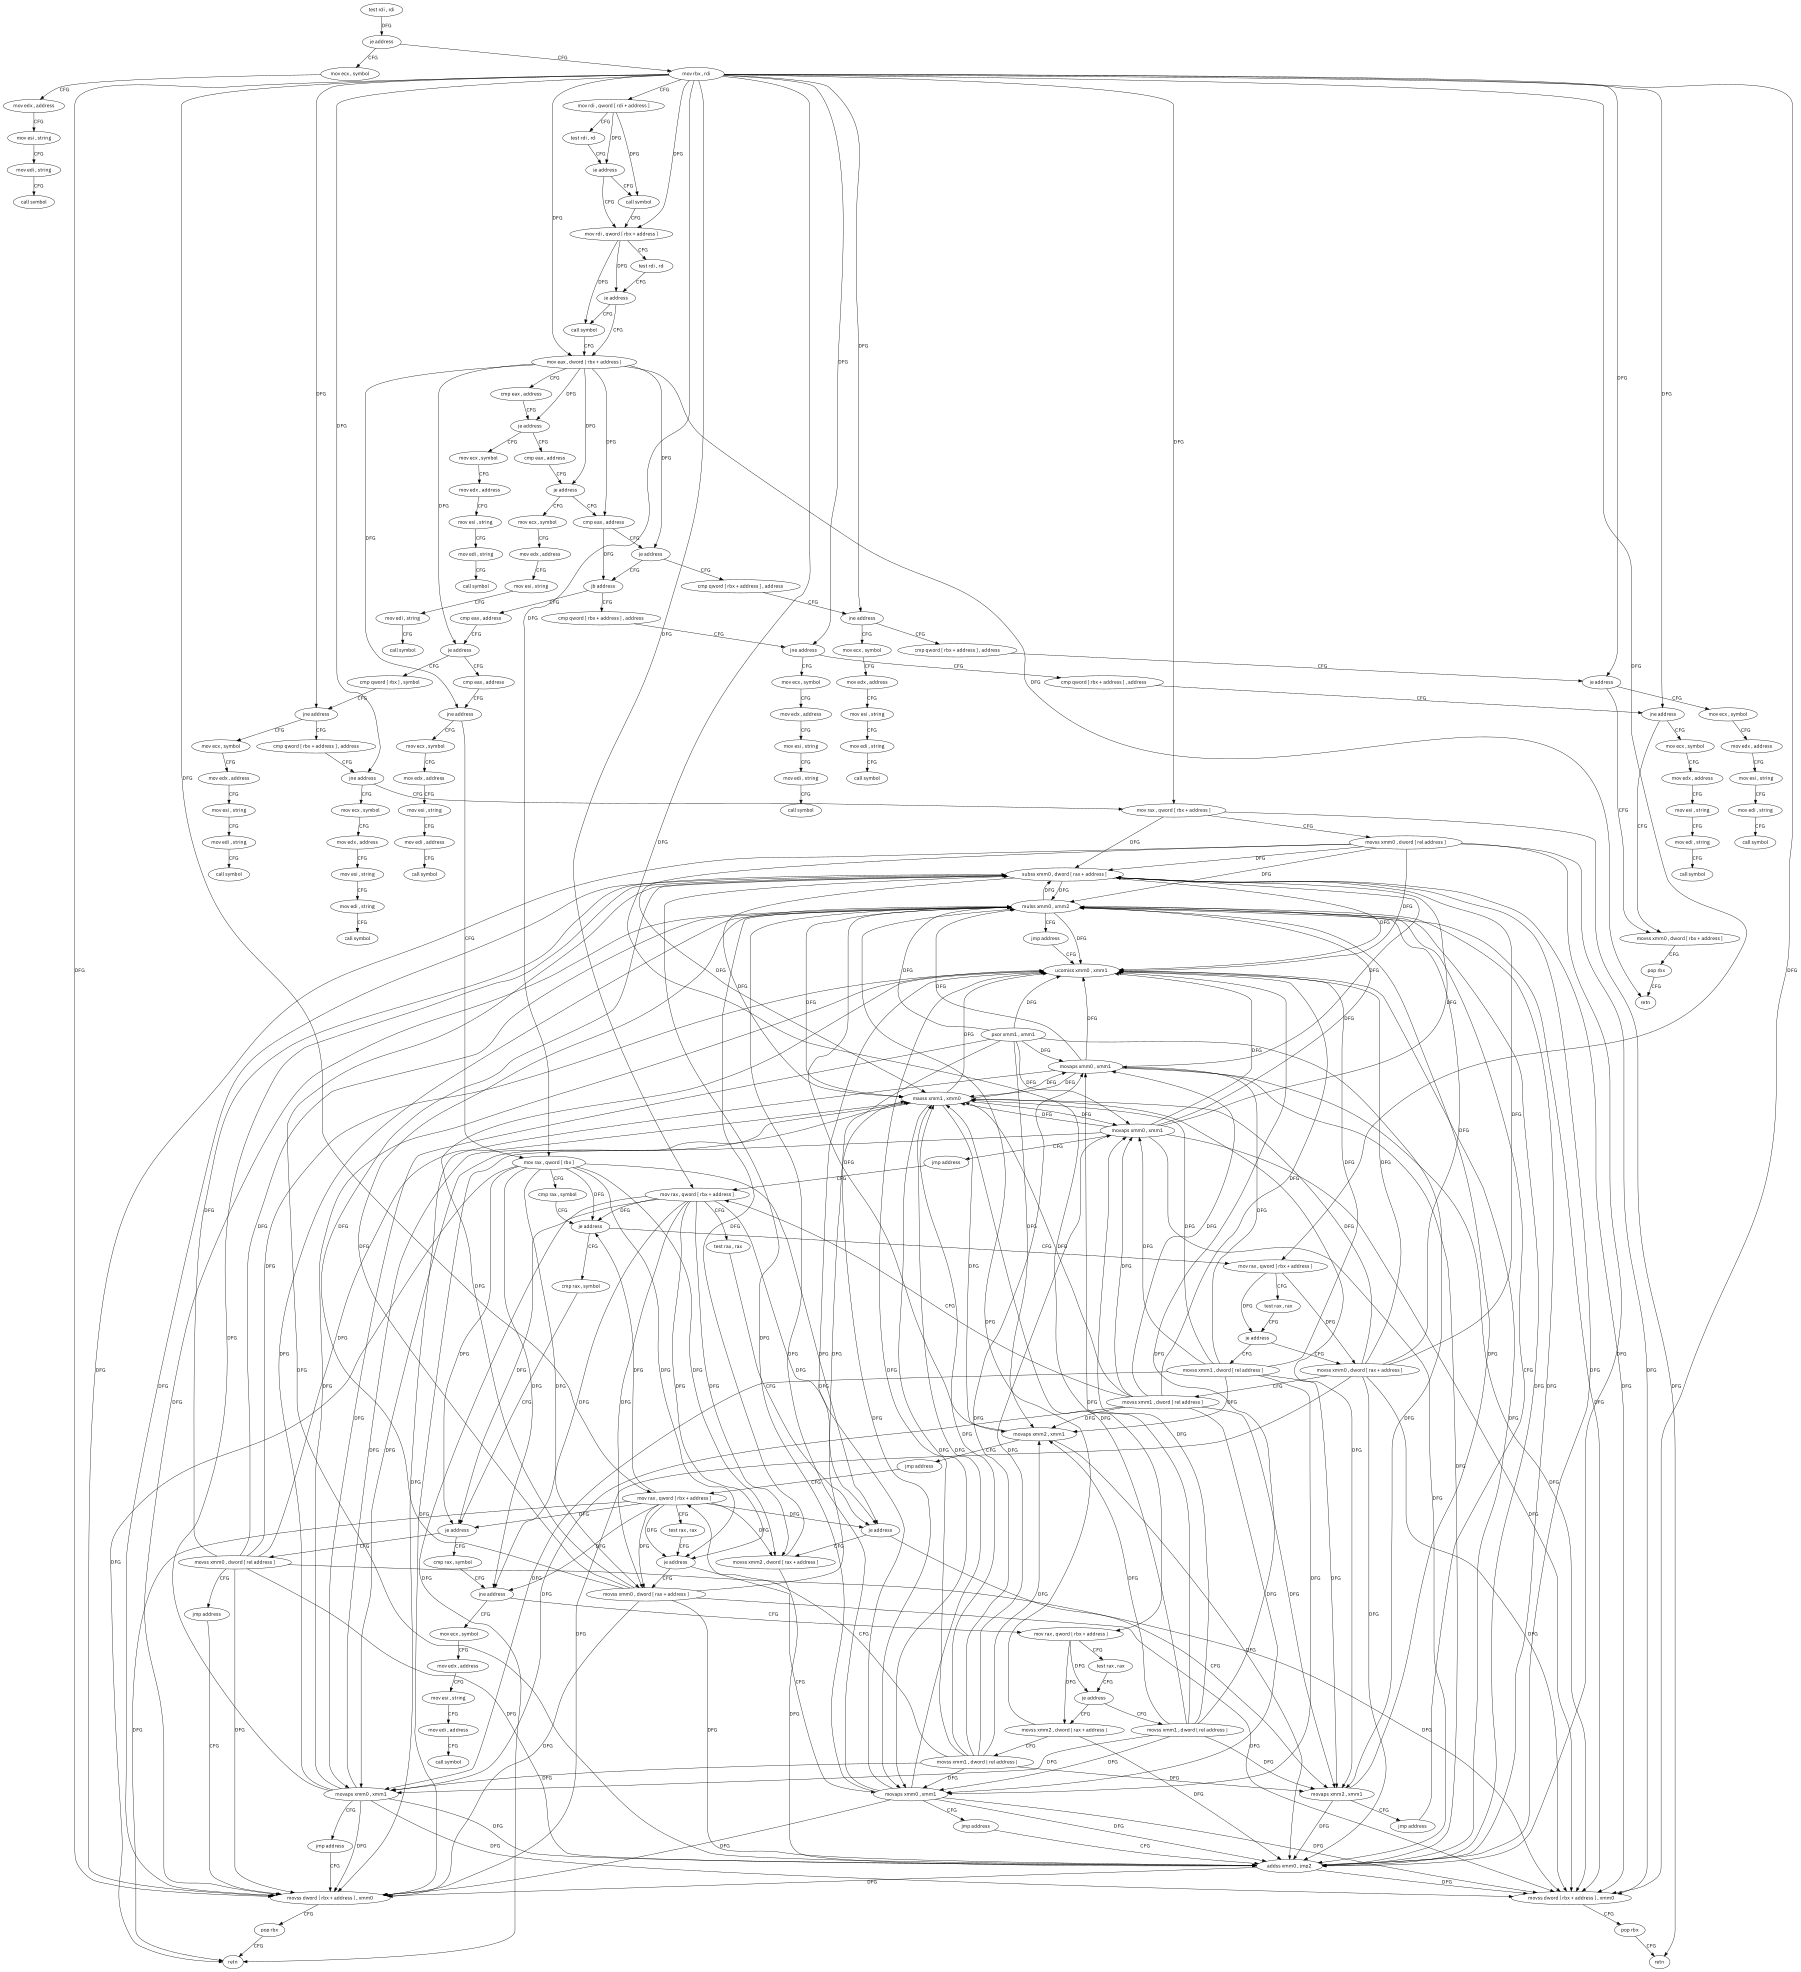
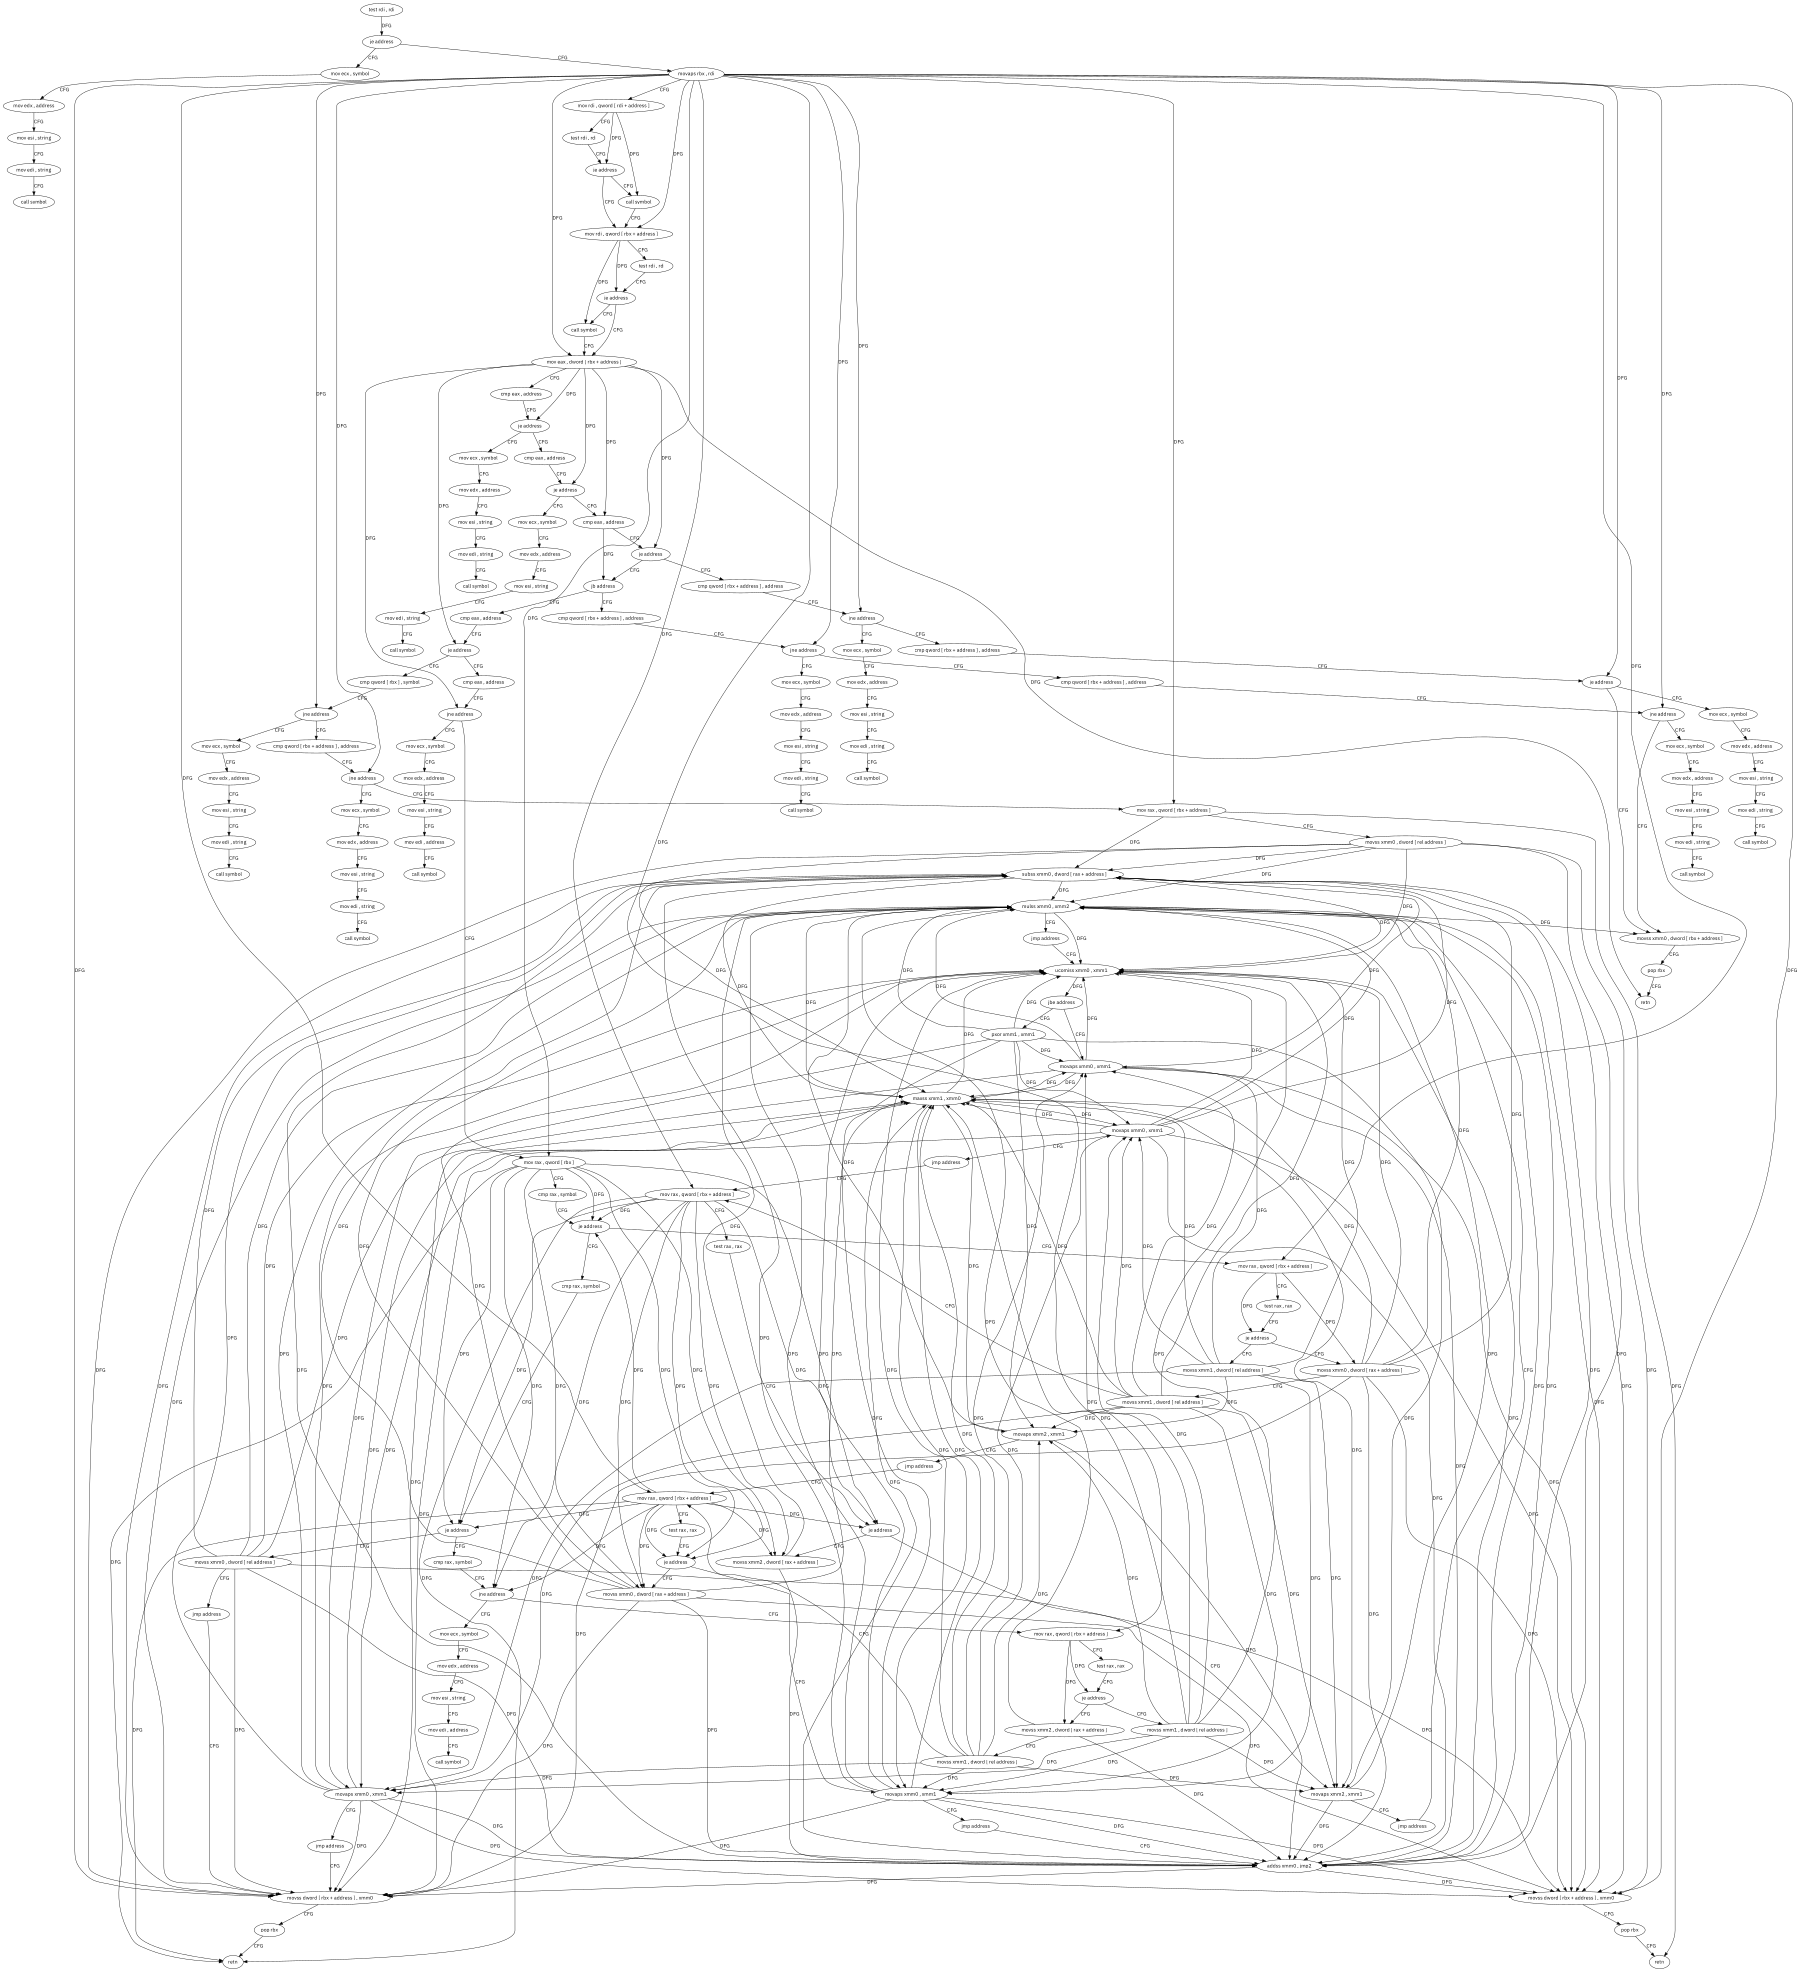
node "mov rbx , rdi": label "mov rbx , rdi" -> "movaps rbx , rdi"
edge "mulss xmm0 , xmm2" -> "subss xmm0 , dword [ rax + address ]": now "mulss xmm0 , xmm2" -> "movss xmm0 , dword [ rbx + address ]"
node "jbe address": added
edge "addss xmm0 , jmp2" -> "maxss xmm1 , xmm0": added, label "DFG"
